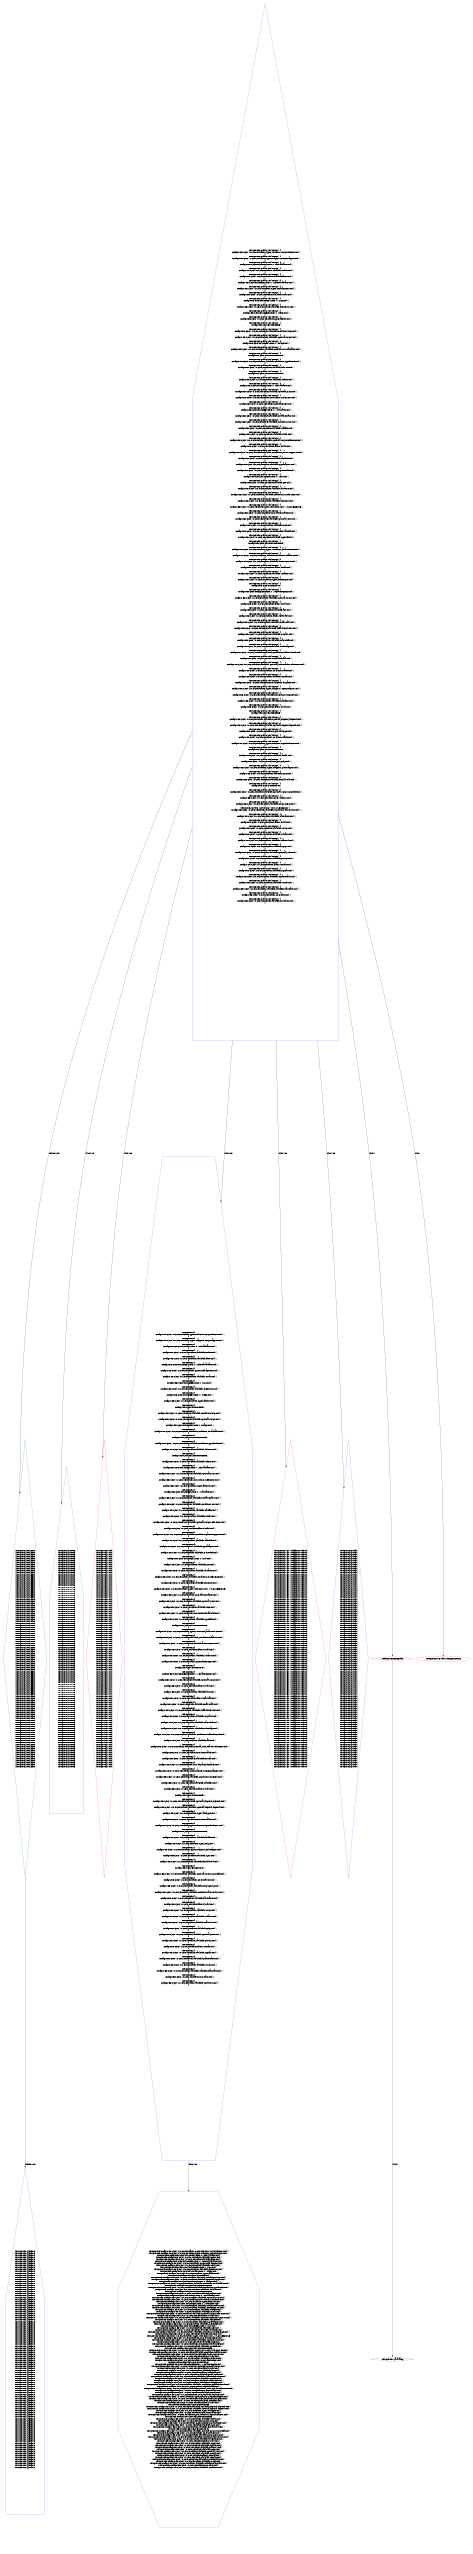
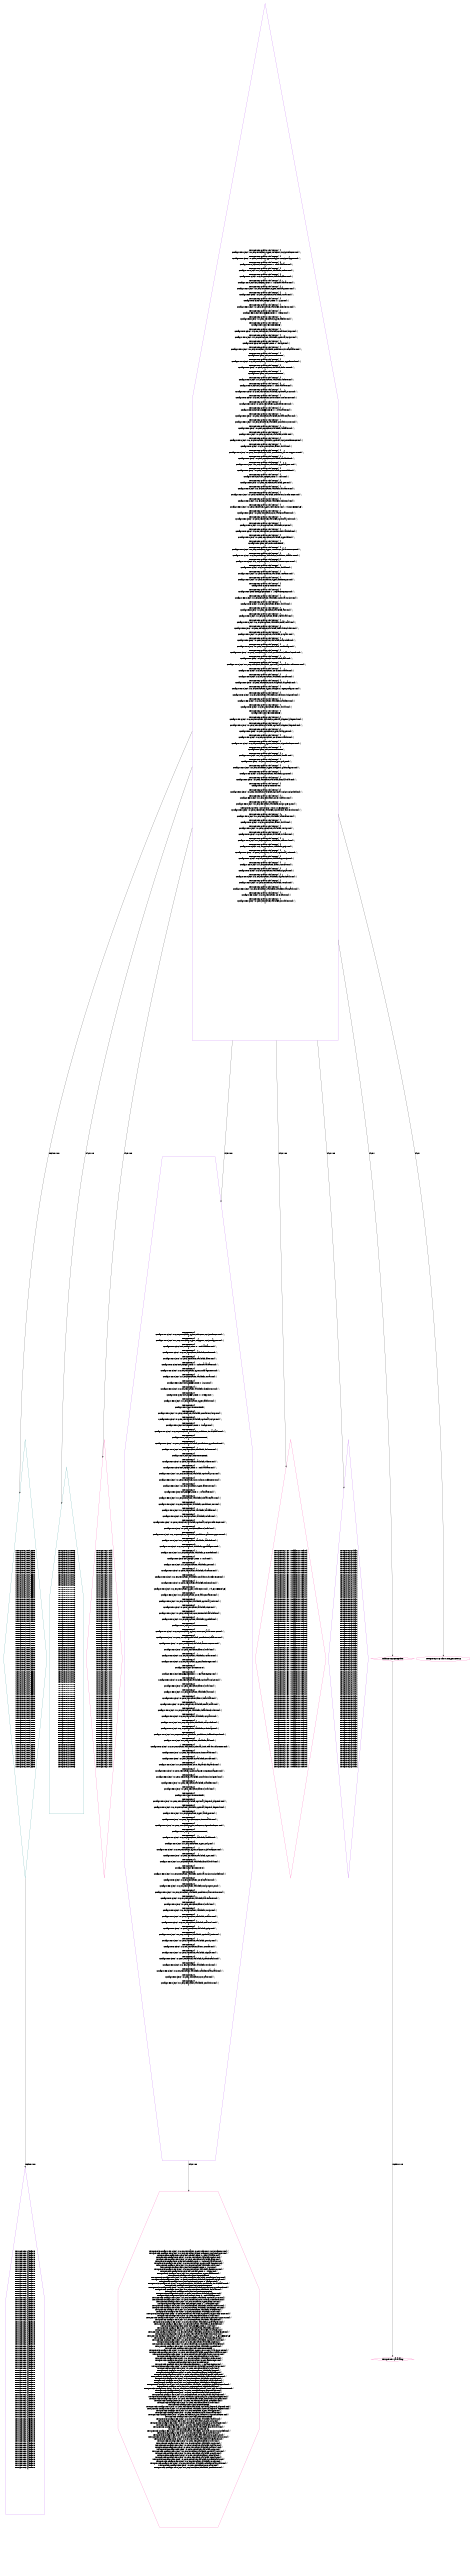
edge "xmlns#?#2:Exception" -> "setUp#?#-1:java.lang": label "AST:1" -> "Action:108"
node "setUp#?#-1:java.lang": color teal -> deeppink
